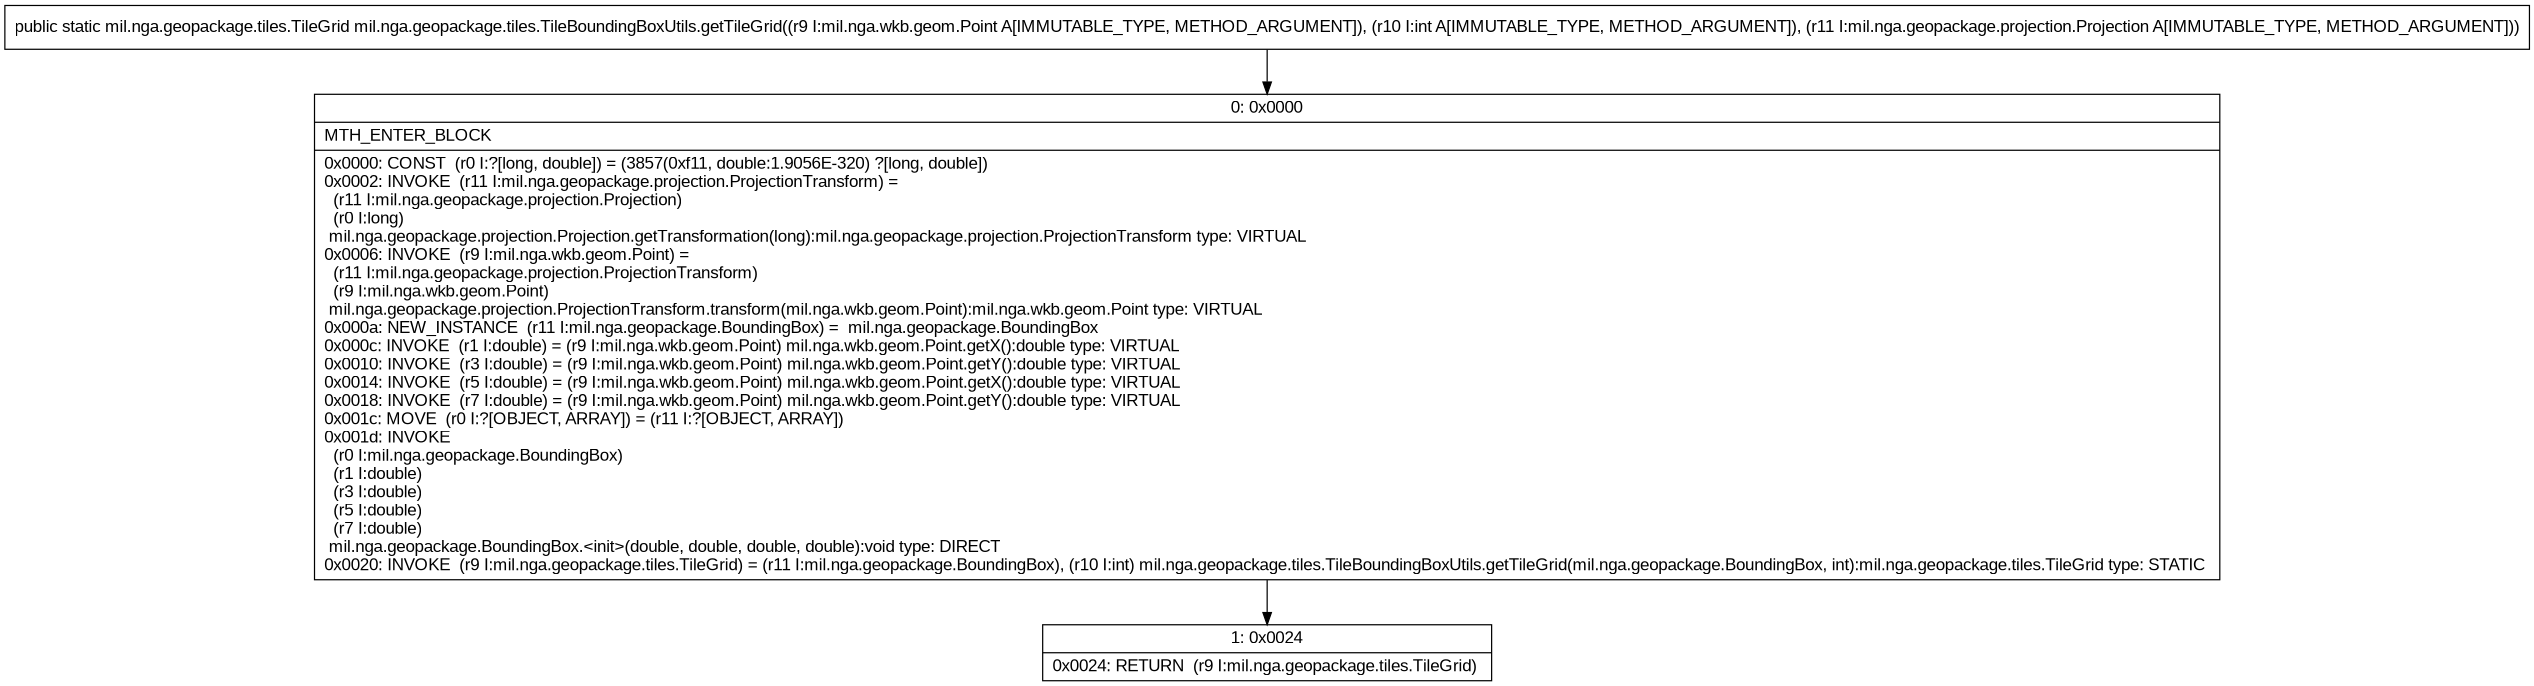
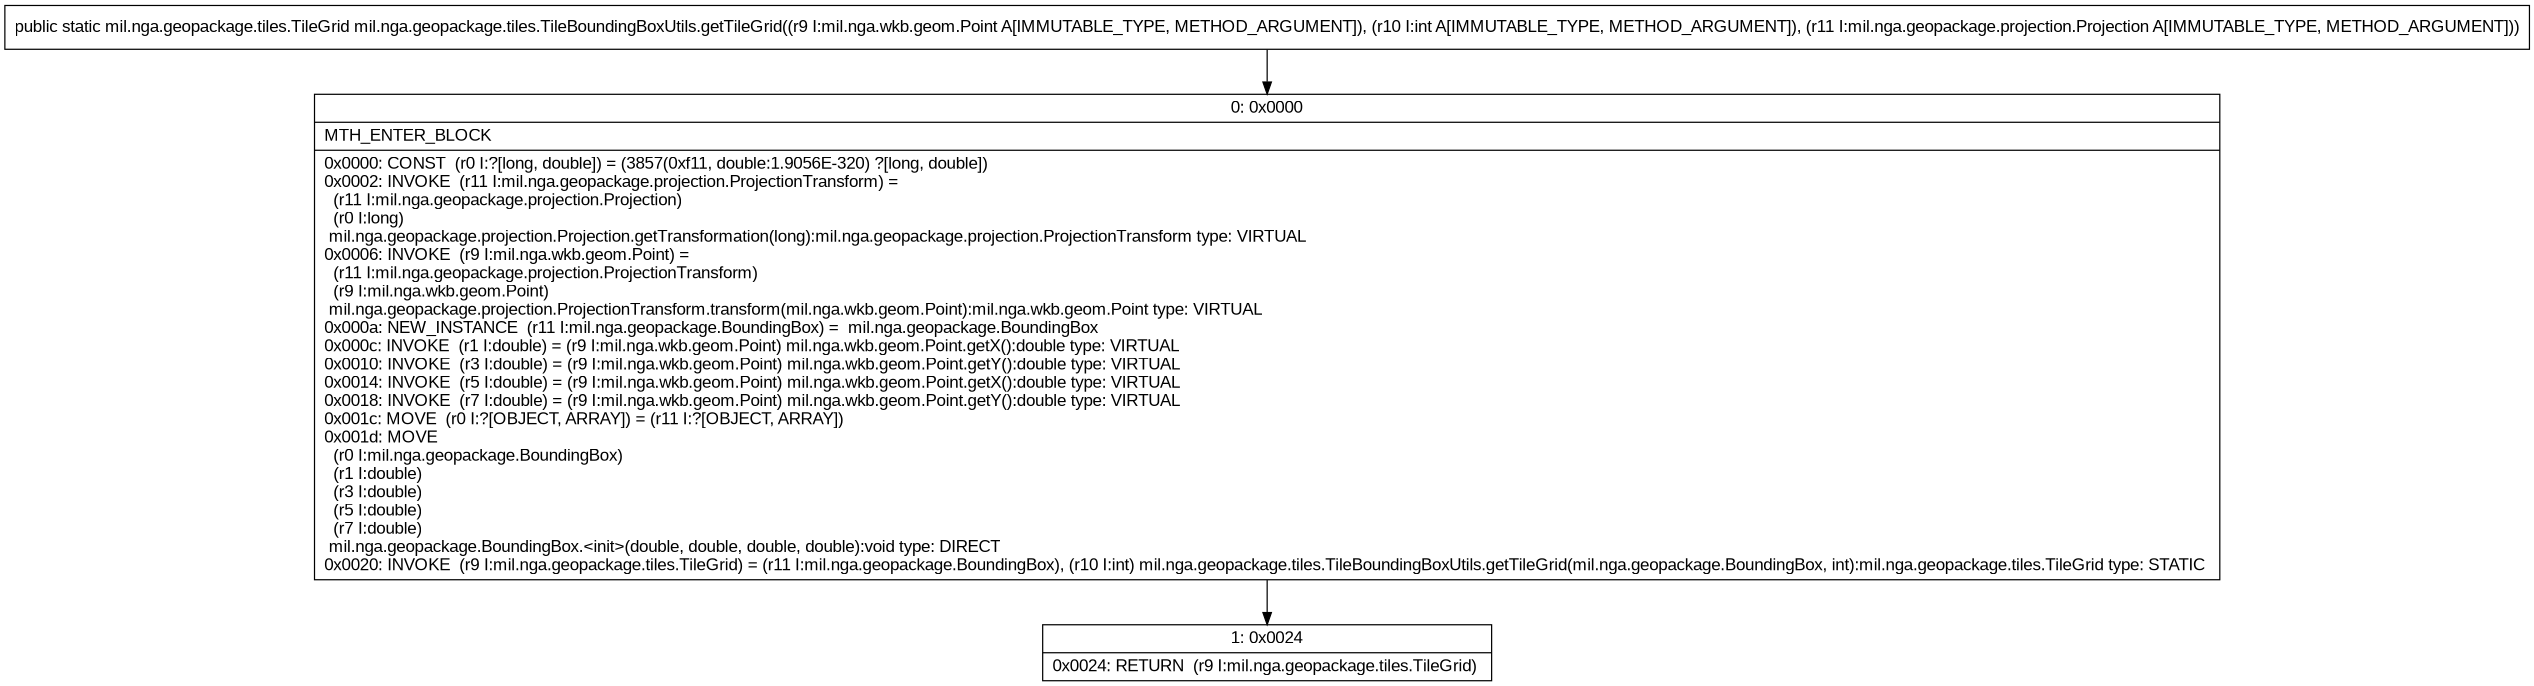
node "0: 0x0000": text "0x001d: INVOKE" -> "0x001d: MOVE"
